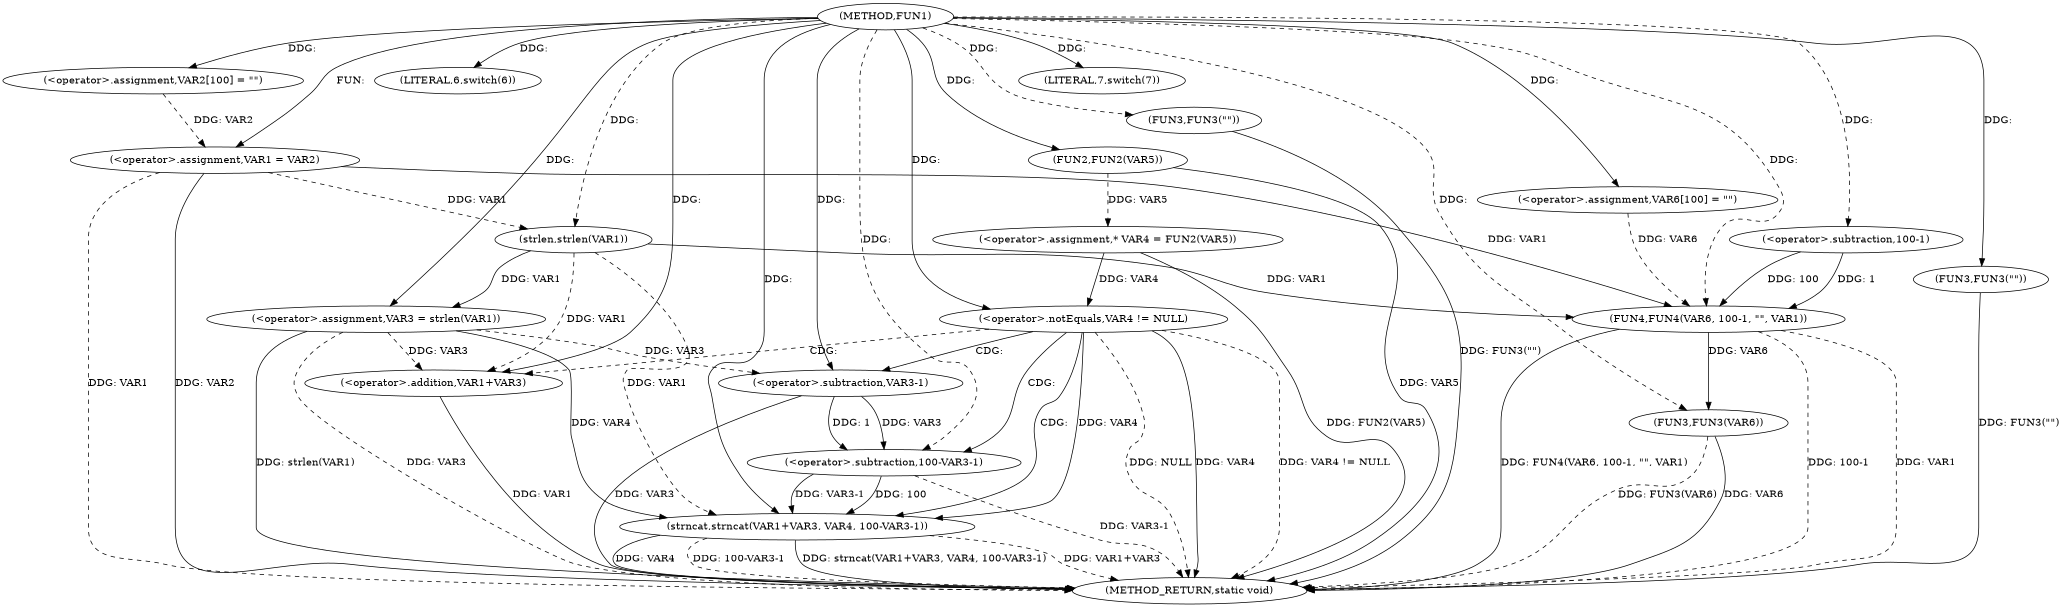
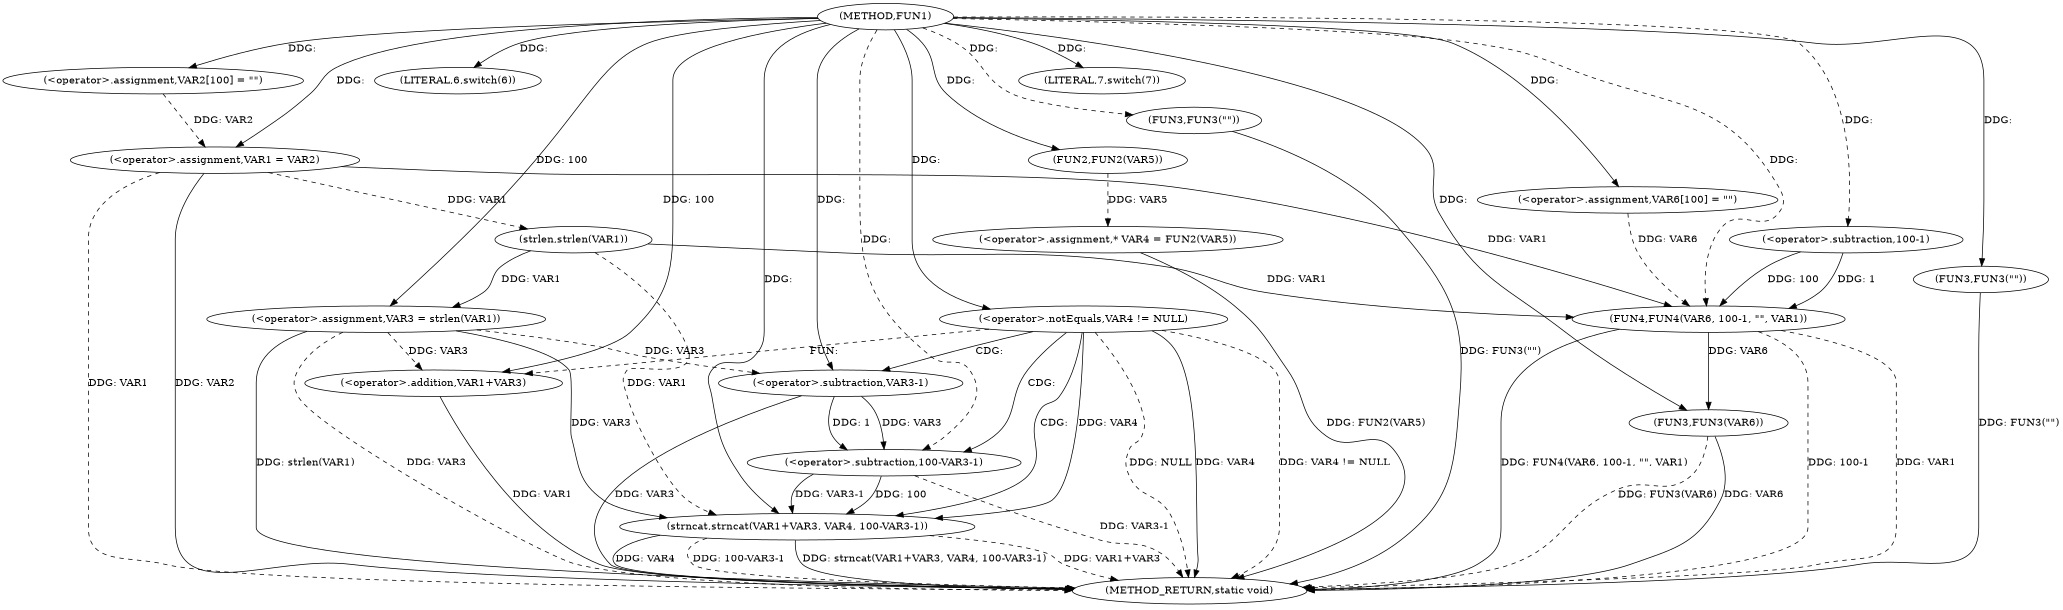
edge "(METHOD,FUN1)" -> "(strlen,strlen(VAR1))": removed, label "DDG:"
edge "(METHOD,FUN1)" -> "(<operator>.assignment,VAR1 = VAR2)": label "FUN: " -> "DDG: "
edge "(METHOD,FUN1)" -> "(FUN3,FUN3(VAR6))": style dashed -> solid
edge "(METHOD,FUN1)" -> "(<operator>.assignment,VAR3 = strlen(VAR1))": label "DDG: " -> "DDG: 100"
edge "(METHOD,FUN1)" -> "(<operator>.addition,VAR1+VAR3)": label "DDG: " -> "DDG: 100"
edge "(<operator>.assignment,* VAR4 = FUN2(VAR5))" -> "(<operator>.notEquals,VAR4 != NULL)": removed, label "DDG: VAR4"
edge "(strlen,strlen(VAR1))" -> "(<operator>.addition,VAR1+VAR3)": removed, label "DDG: VAR1"
edge "(FUN2,FUN2(VAR5))" -> "(METHOD_RETURN,static void)": removed, label "DDG: VAR5"
edge "(<operator>.notEquals,VAR4 != NULL)" -> "(<operator>.addition,VAR1+VAR3)": label "CDG: " -> "FUN: "
edge "(<operator>.assignment,VAR3 = strlen(VAR1))" -> "(strncat,strncat(VAR1+VAR3, VAR4, 100-VAR3-1))": label "DDG: VAR4" -> "DDG: VAR3"
